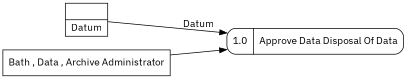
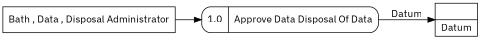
edge "Datum" -> "1.0": reversed
node "Bath , Data , Archive Administrator": label "Bath , Data , Archive Administrator" -> "Bath , Data , Disposal Administrator"
